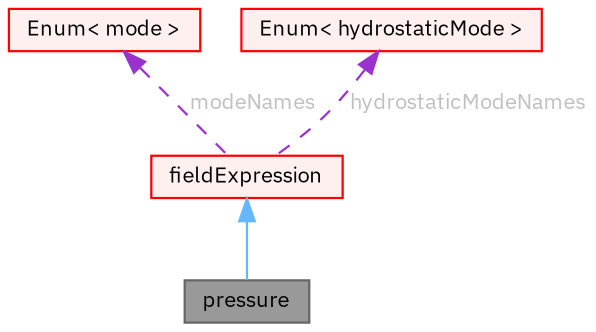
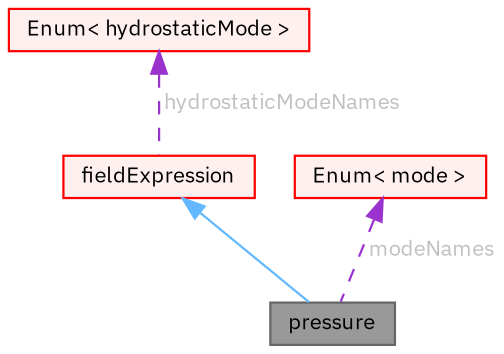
edge "fieldExpression" -> "Enum< mode >": now "pressure" -> "Enum< mode >"
